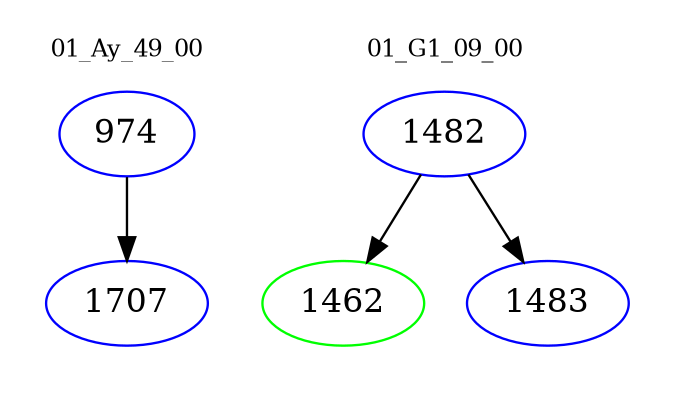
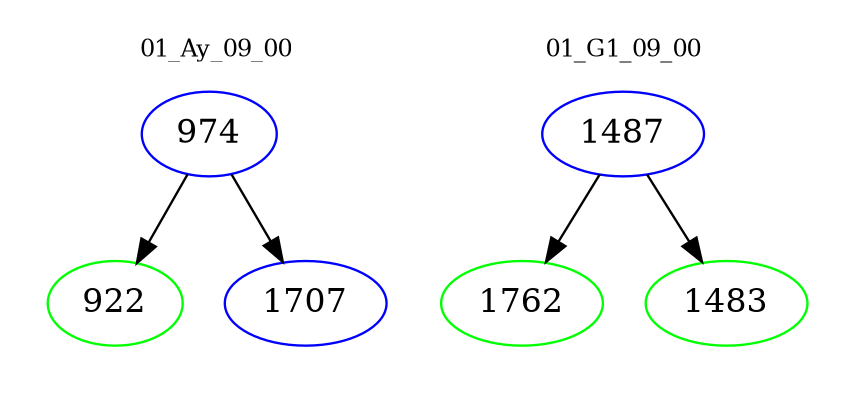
cluster "01_Ay_49_00": label "01_Ay_49_00" -> "01_Ay_09_00"
node "1482": label "1482" -> "1487"
node "922": added
node "1462": label "1462" -> "1762"
node "1483": color blue -> green
